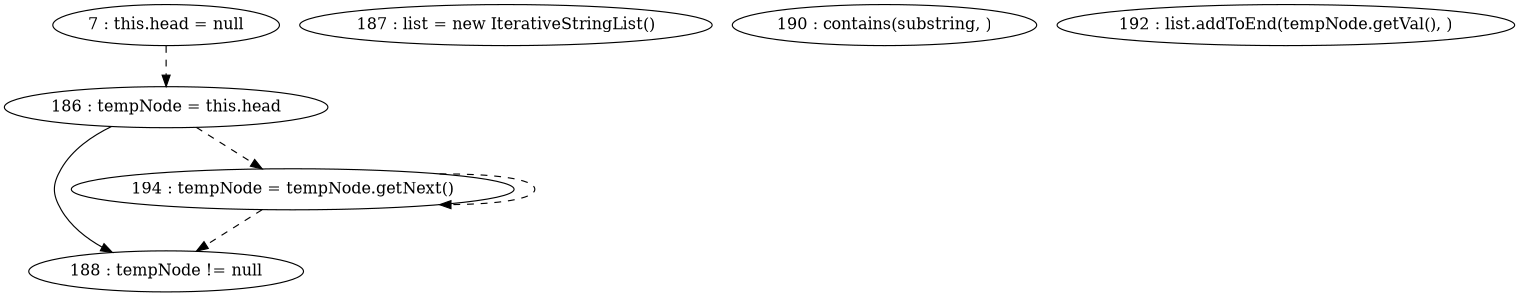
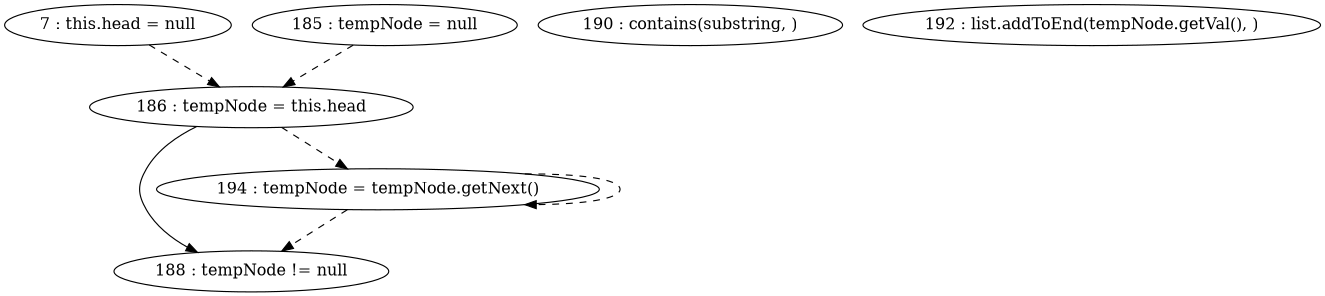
node "185 : tempNode = null": added
node "187 : list = new IterativeStringList()": removed
